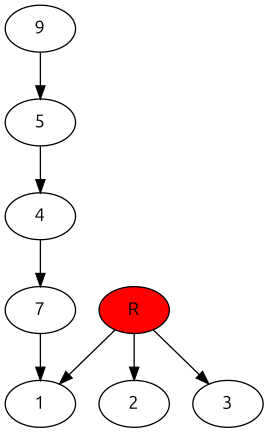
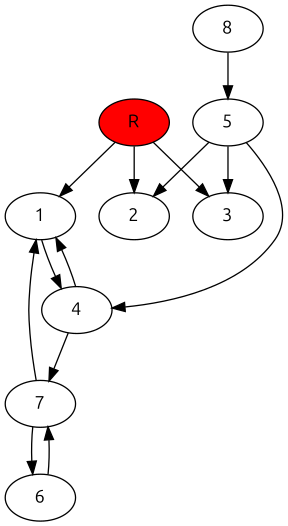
node "9": label "9" -> "8"
edge "5" -> "3": added
edge "5" -> "2": added
edge "1" -> "4": added
edge "4" -> "1": added
node "6": added
